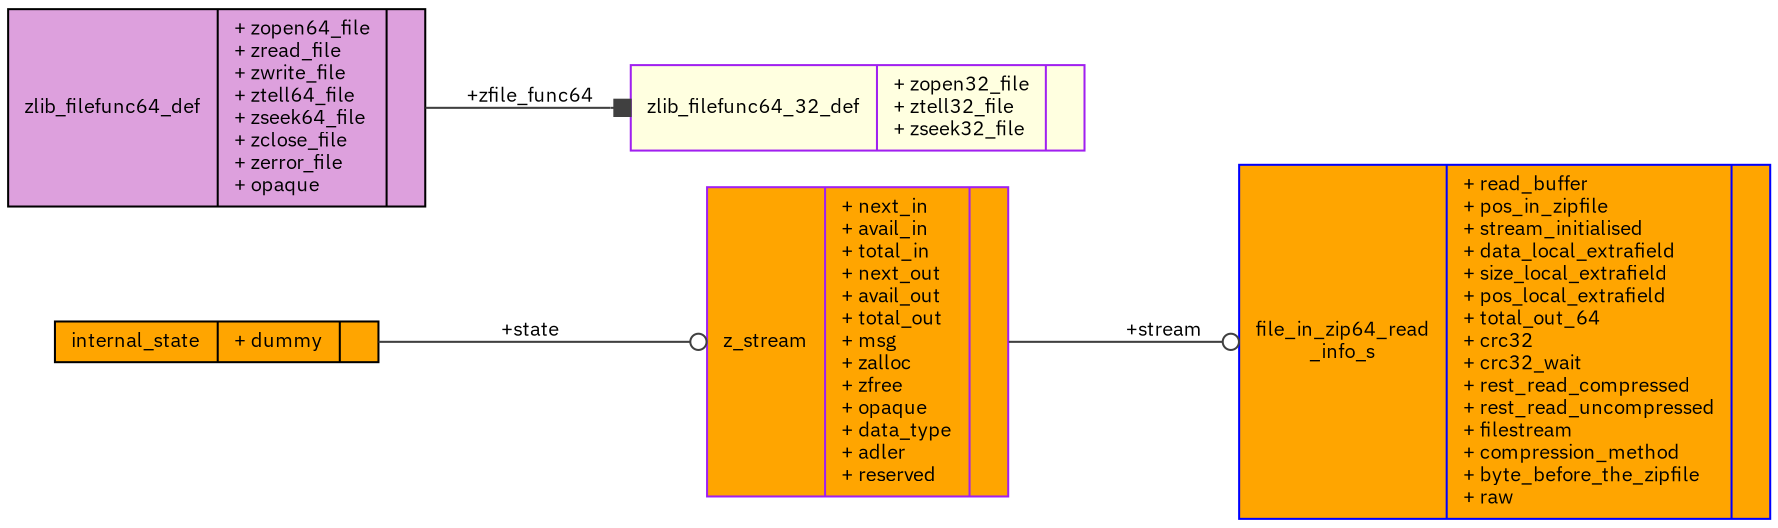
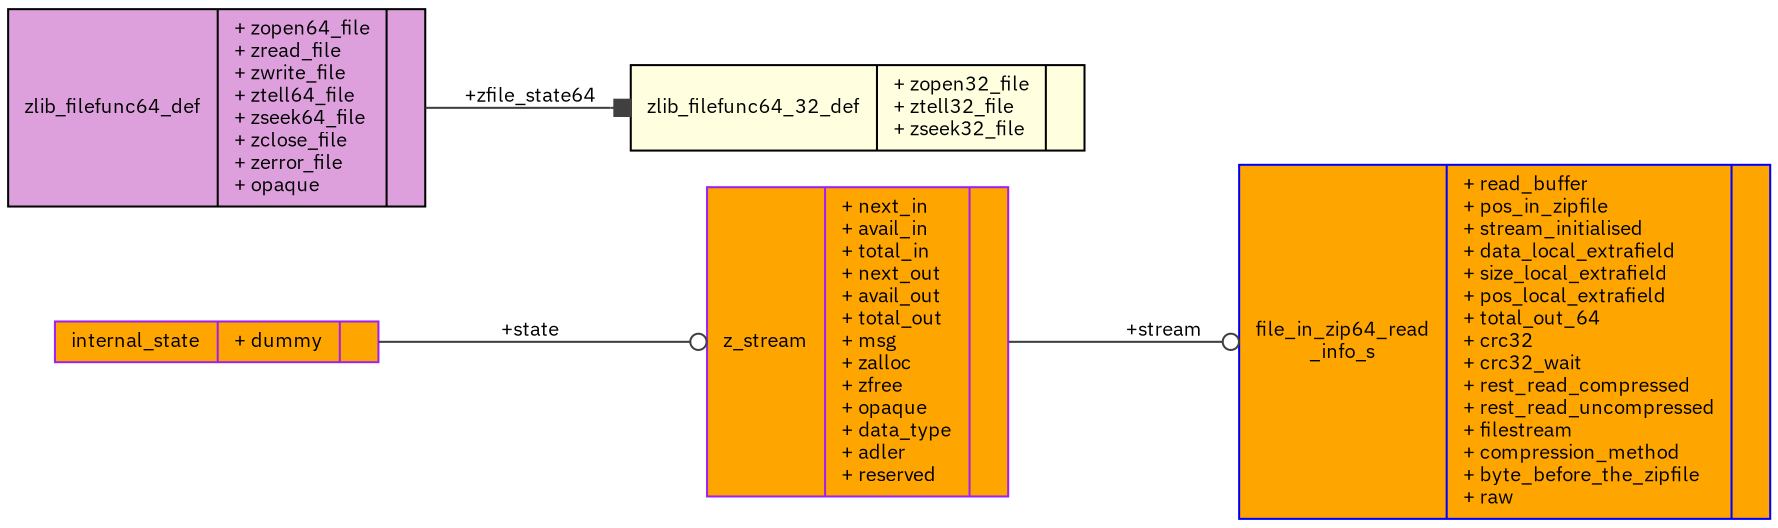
edge "zlib_filefunc64_def" -> "zlib_filefunc64_32_def": label " +zfile_func64" -> " +zfile_state64"
node "zlib_filefunc64_32_def": color purple -> black
node "internal_state": color black -> purple
